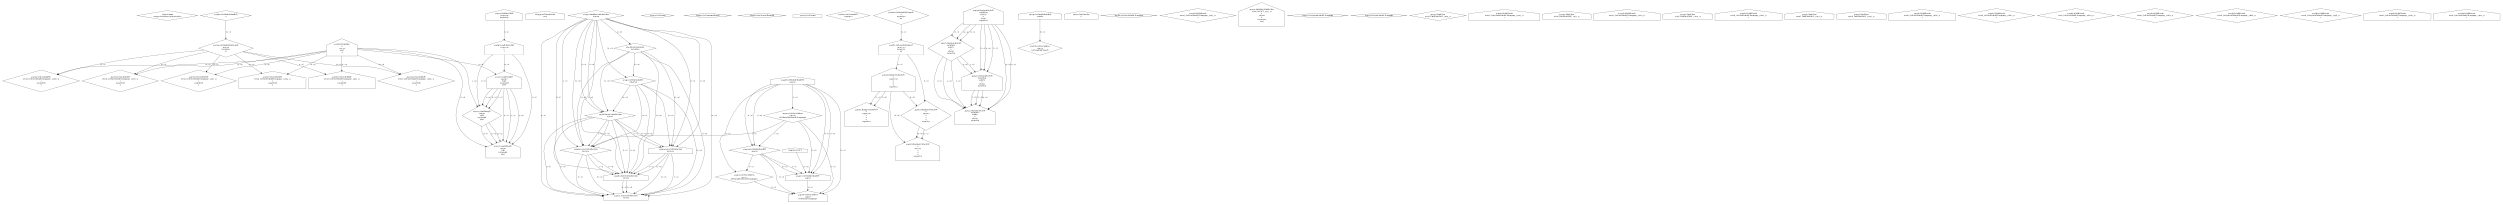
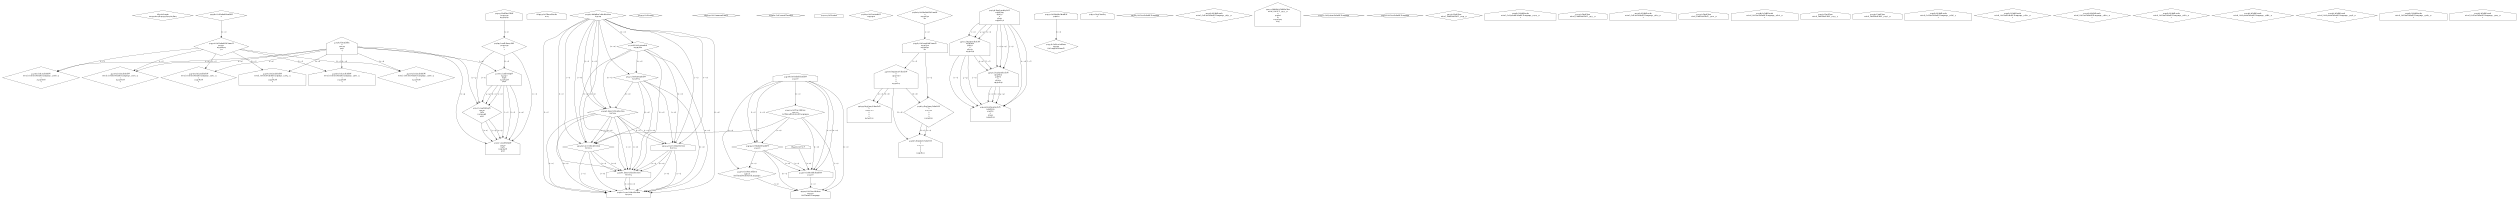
node "4248145.LoadLibraryExW 3224341740 0 2": shape house -> diamond
node "4246372.RegOpenKeyExW 2147483650 4246772 0 983065 2147408236": shape diamond -> house
